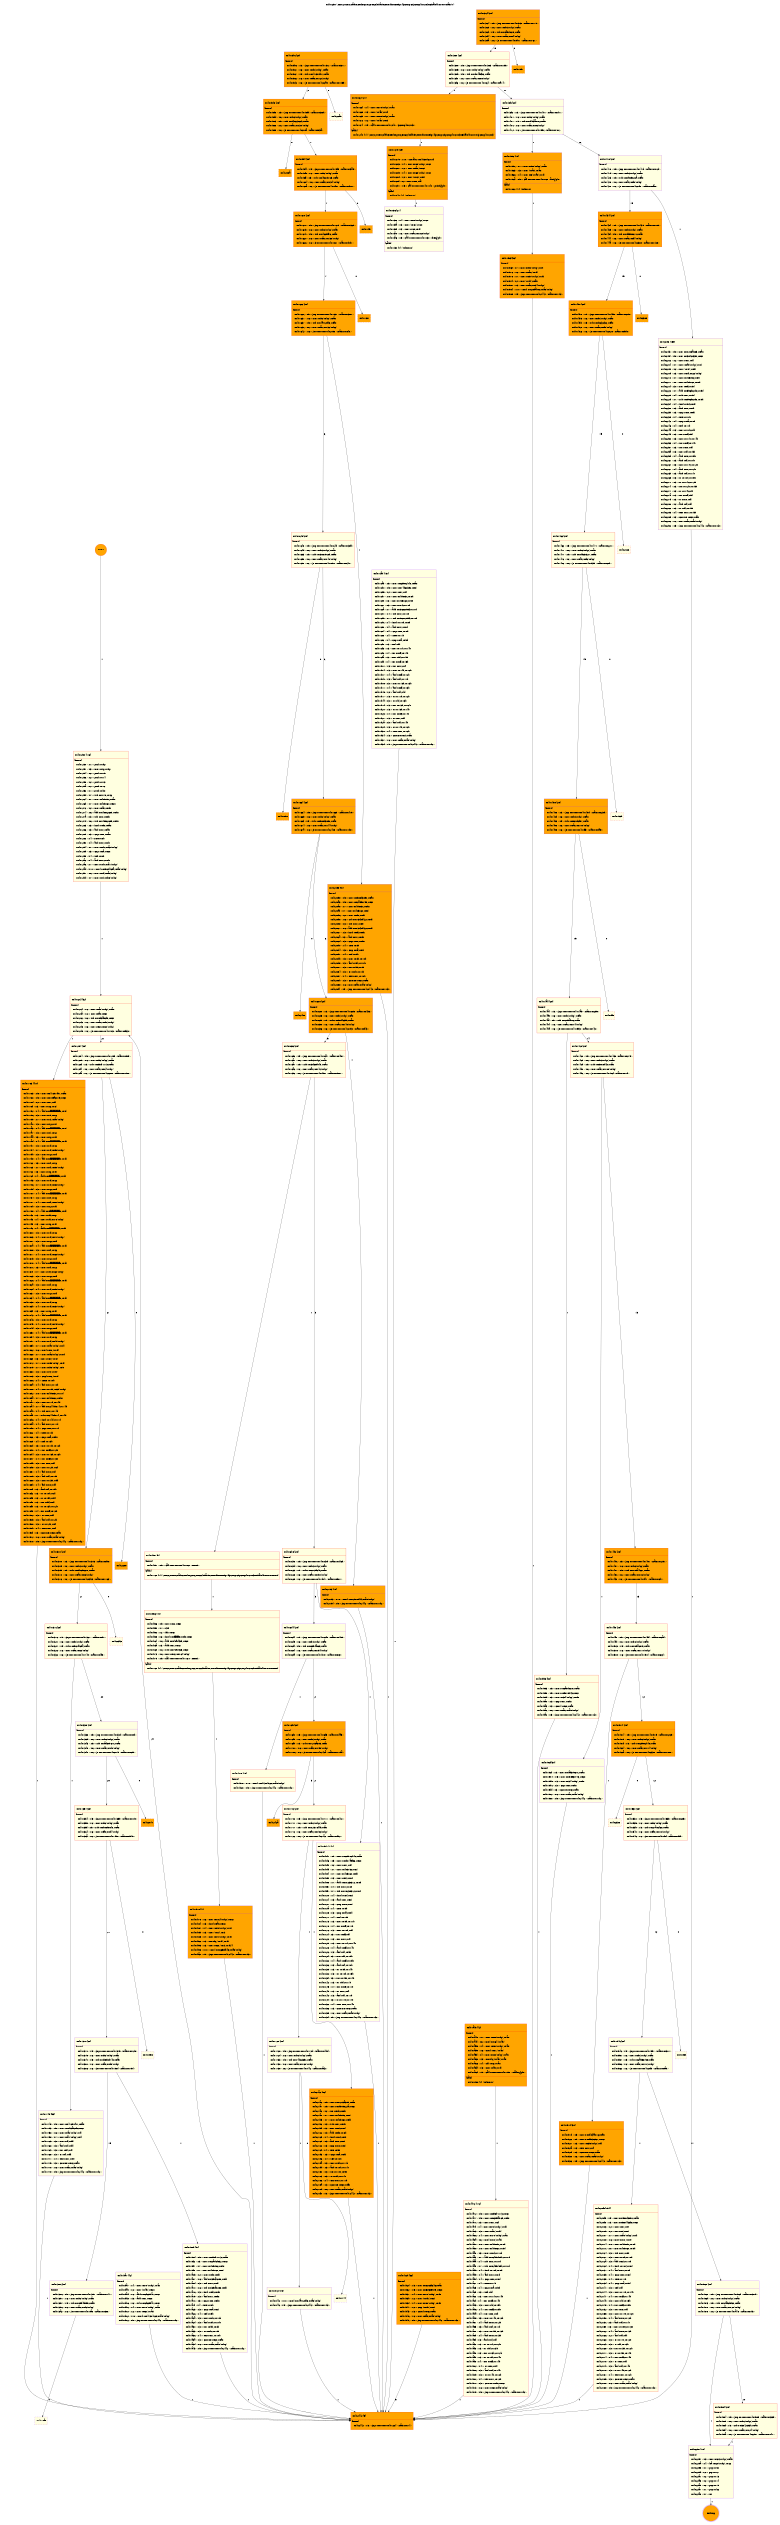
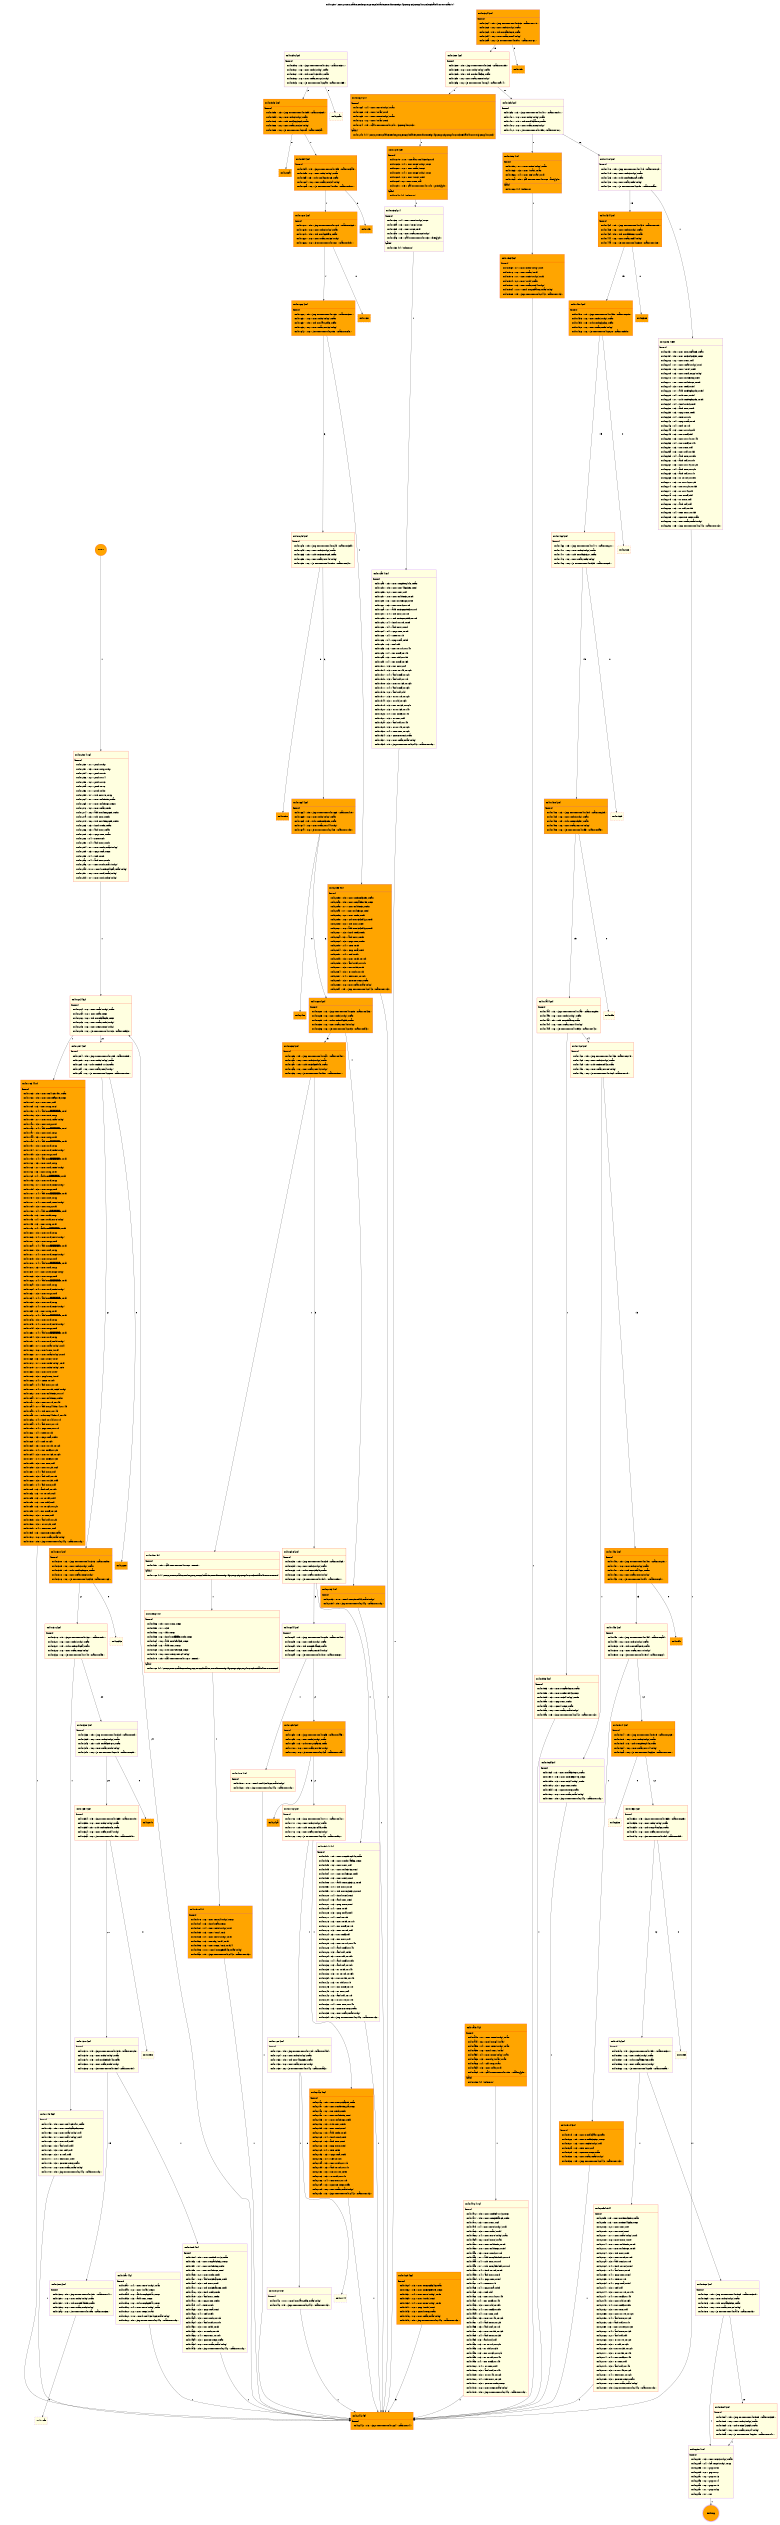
node "0x4015bc [28]": fillcolor orange -> lightyellow
edge "0x401c96 [21]" -> "0x401cab [151]": added, label "1"
node "0x40169c [28]": fillcolor lightyellow -> orange
node "0x401f41": added
